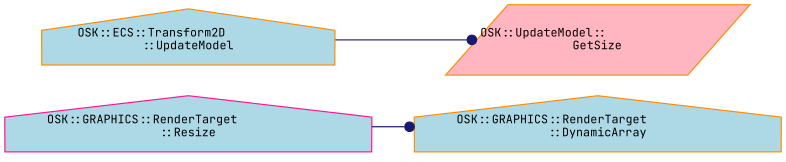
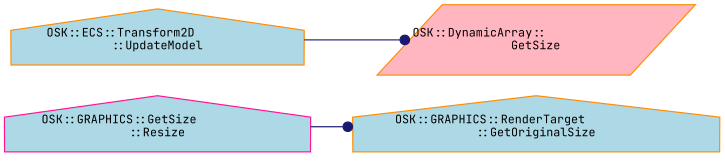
node "OSK::UpdateModel:: GetSize": label "OSK::UpdateModel:: GetSize" -> "OSK::DynamicArray:: GetSize"
node "OSK::GRAPHICS::RenderTarget ::Resize": label "OSK::GRAPHICS::RenderTarget ::Resize" -> "OSK::GRAPHICS::GetSize ::Resize"
node "OSK::GRAPHICS::RenderTarget ::DynamicArray": label "OSK::GRAPHICS::RenderTarget ::DynamicArray" -> "OSK::GRAPHICS::RenderTarget ::GetOriginalSize"
